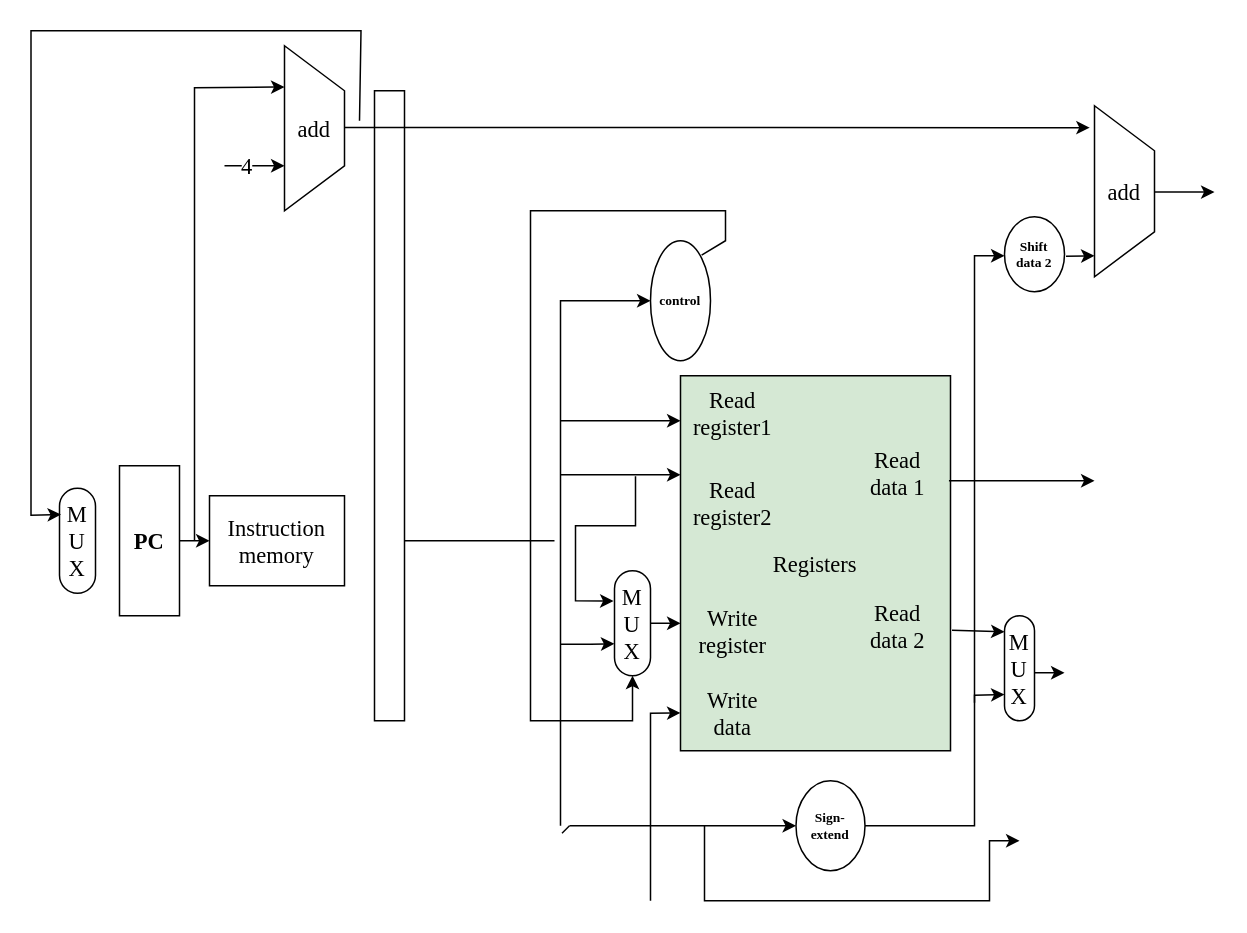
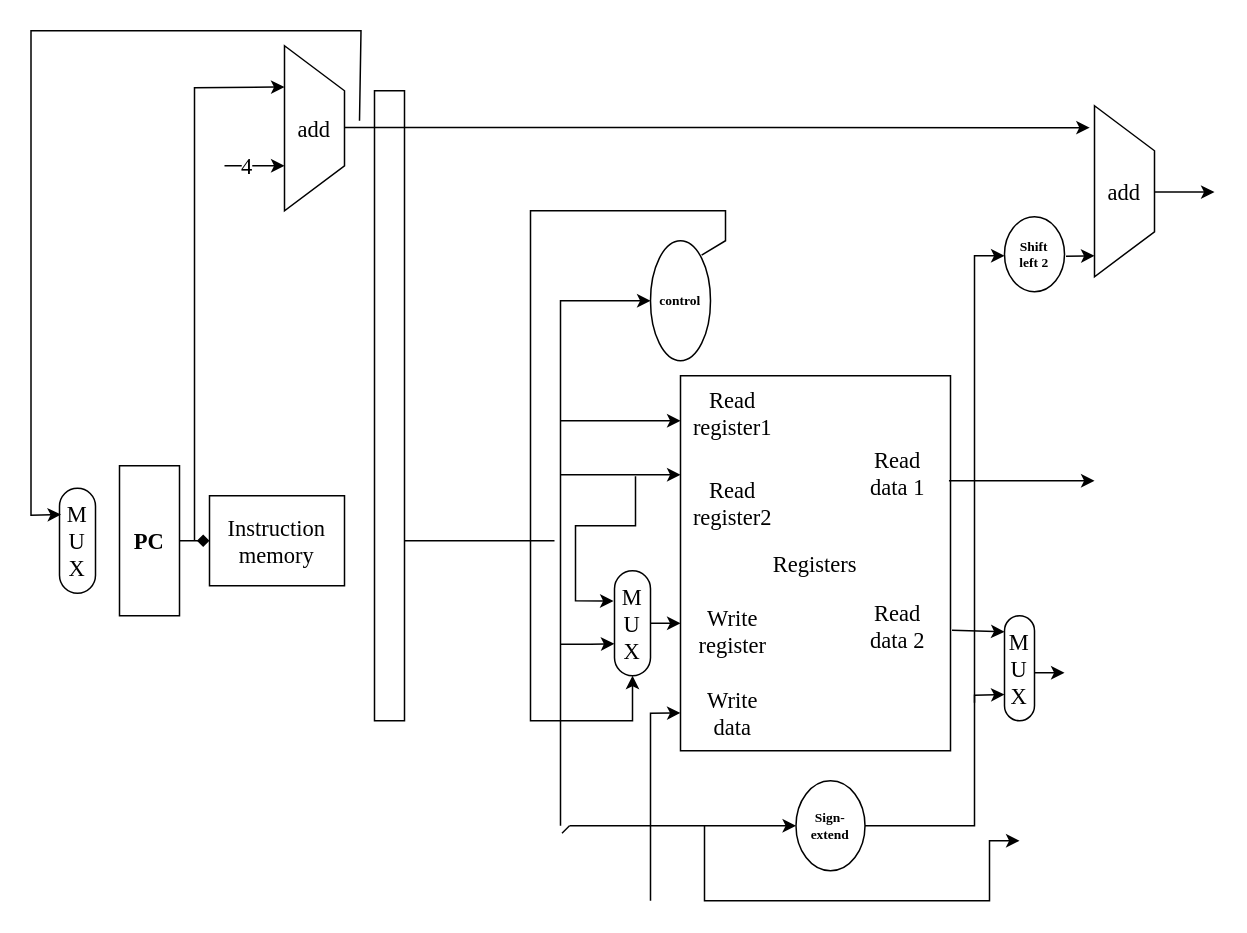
node "Shift data 2": label "Shift data 2" -> "Shift left 2"
edge "PC" -> "Instruction memory": arrowhead classic -> diamond
node "Registers": fillcolor #d5e8d4 -> #ffffff
